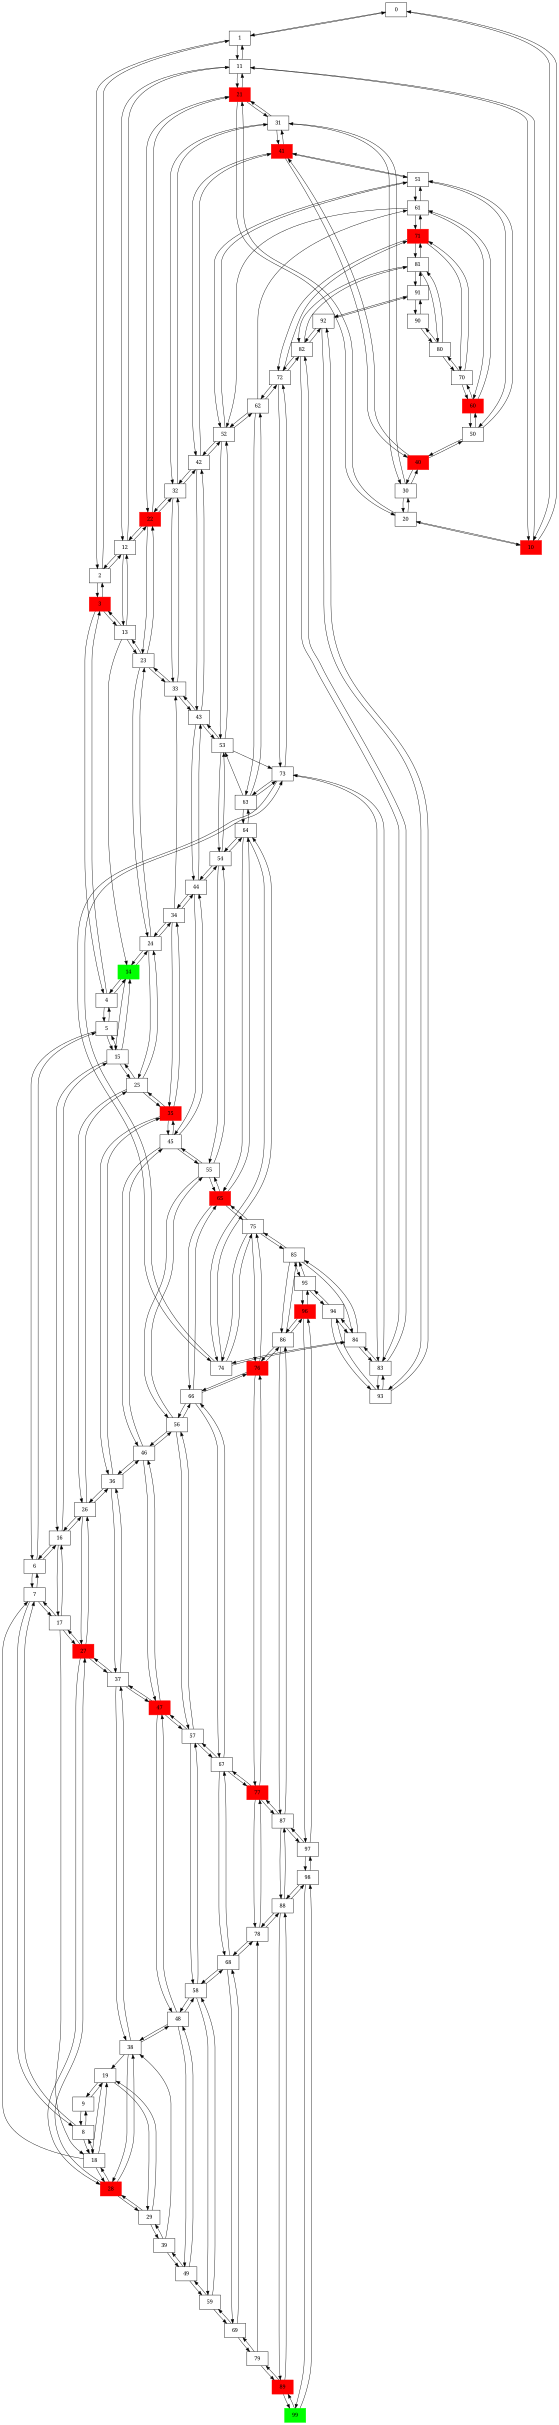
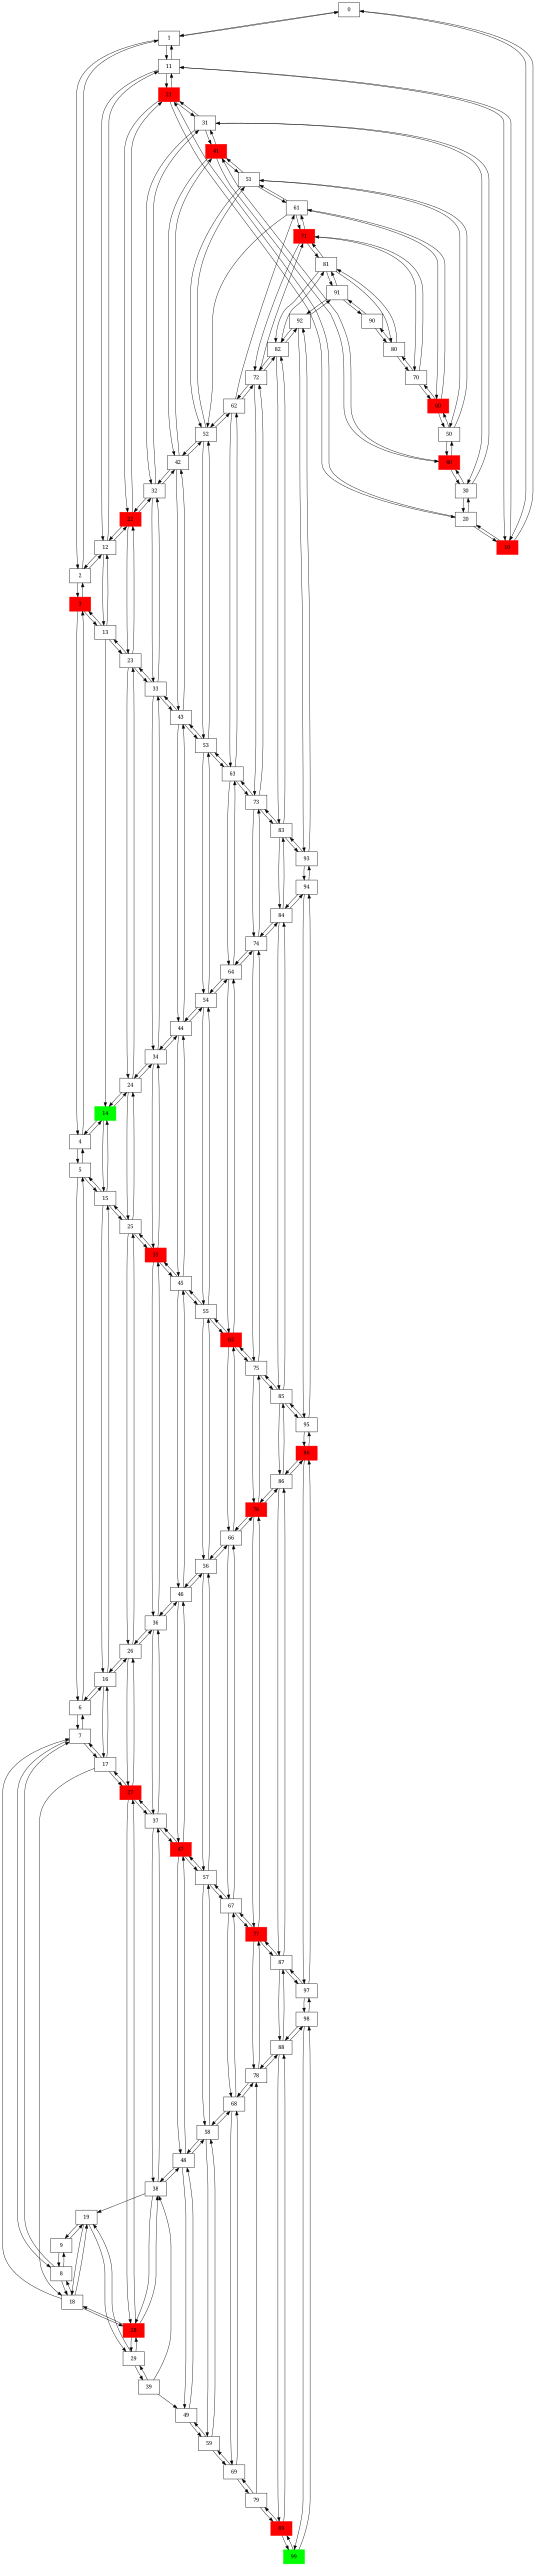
edge "53" -> "73": now "53" -> "63"
edge "33" -> "34": added
edge "49" -> "39": removed
